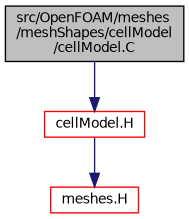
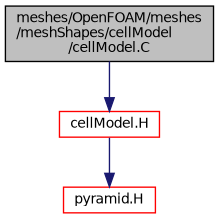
node "src/OpenFOAM/meshes /meshShapes/cellModel /cellModel.C": label "src/OpenFOAM/meshes /meshShapes/cellModel /cellModel.C" -> "meshes/OpenFOAM/meshes /meshShapes/cellModel /cellModel.C"
node "meshes.H": label "meshes.H" -> "pyramid.H"
